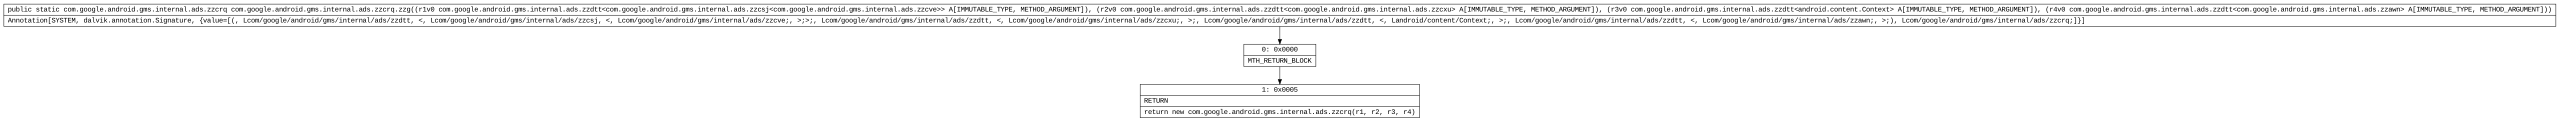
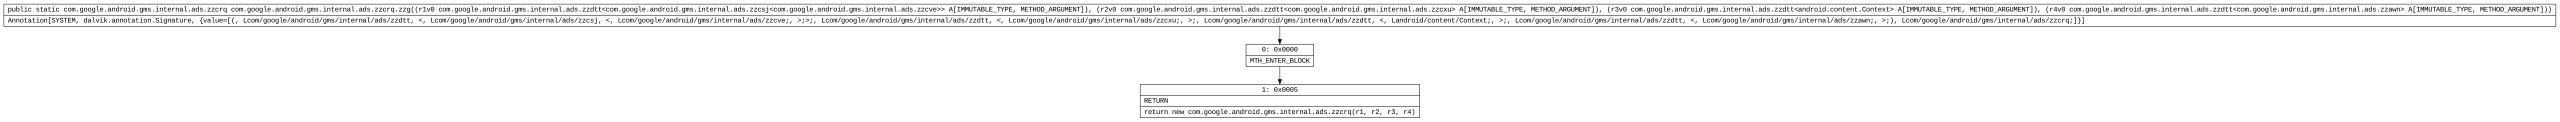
node "0: 0x0000": text "MTH_RETURN_BLOCK" -> "MTH_ENTER_BLOCK"
